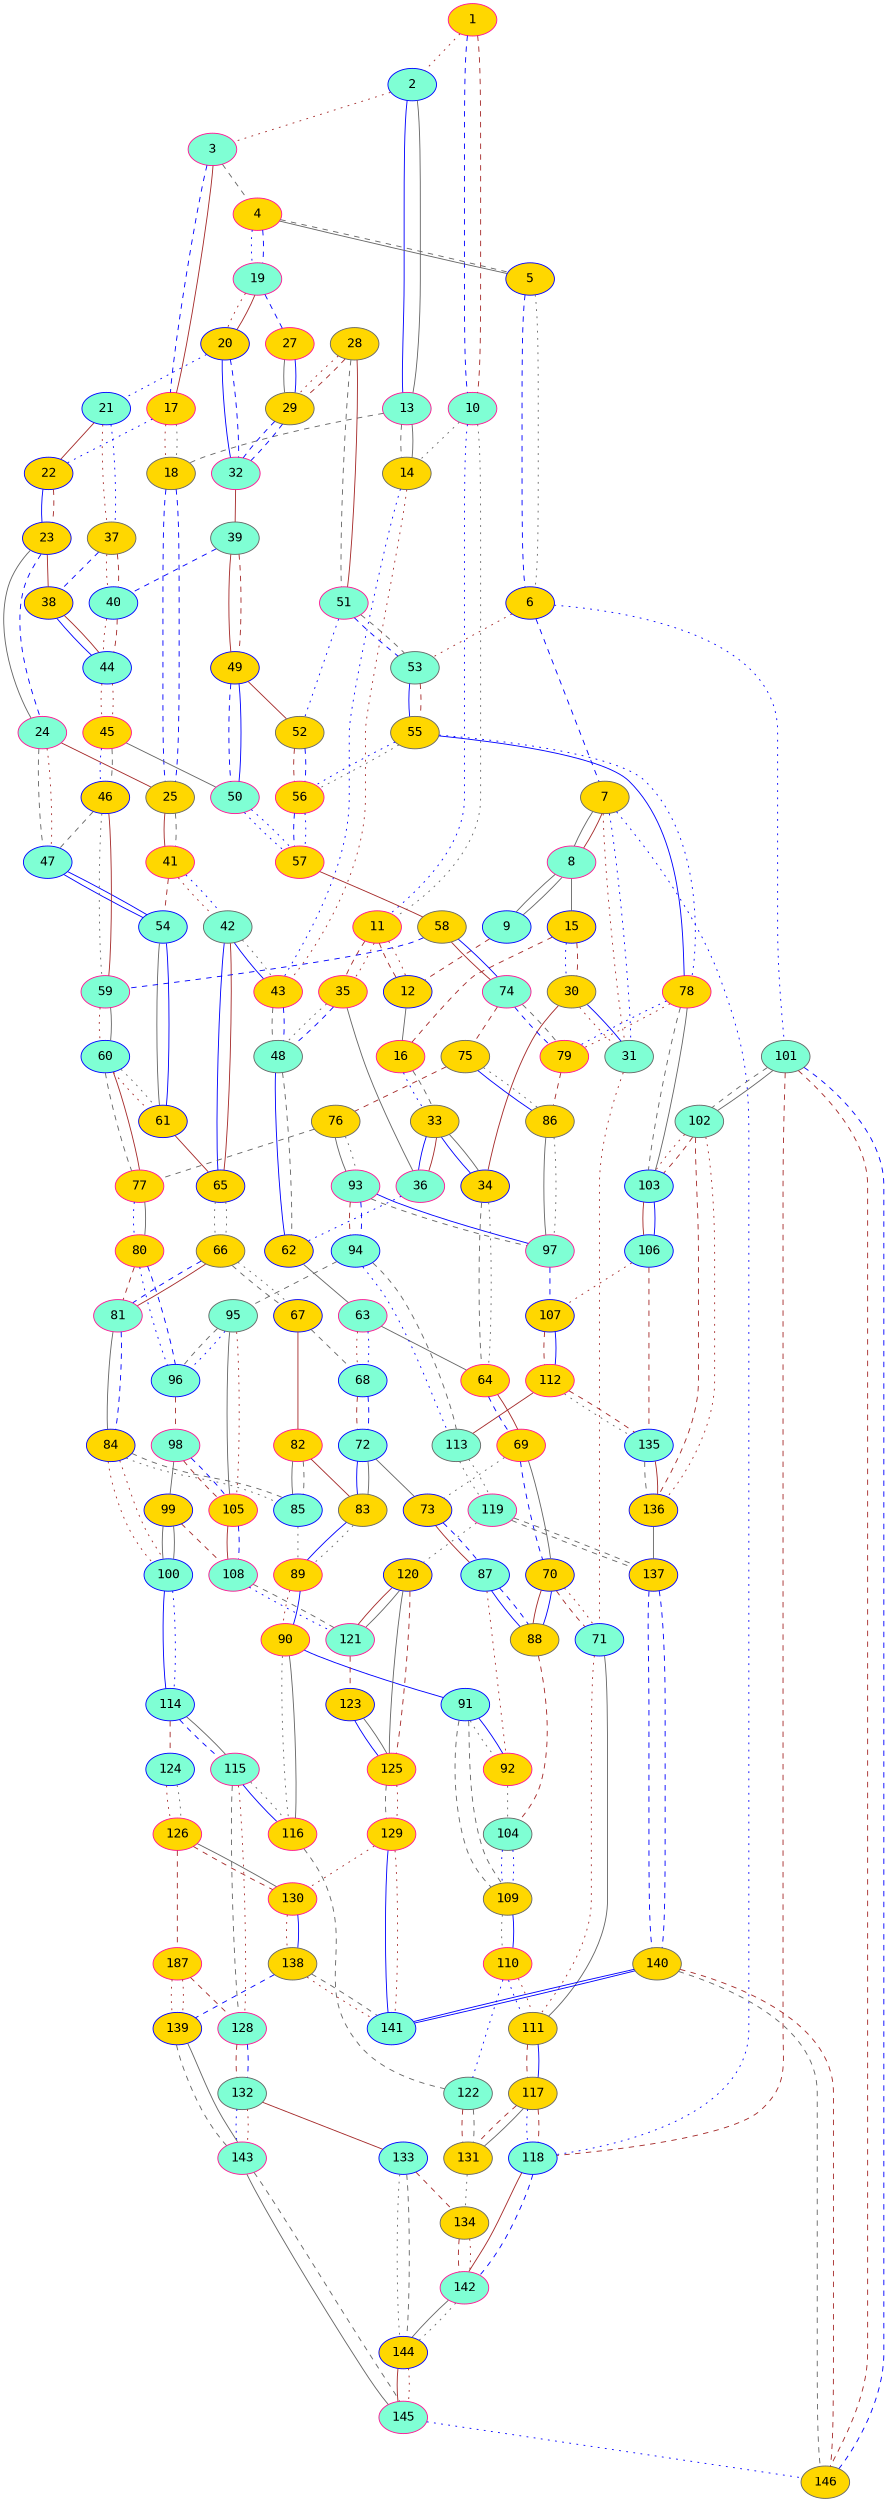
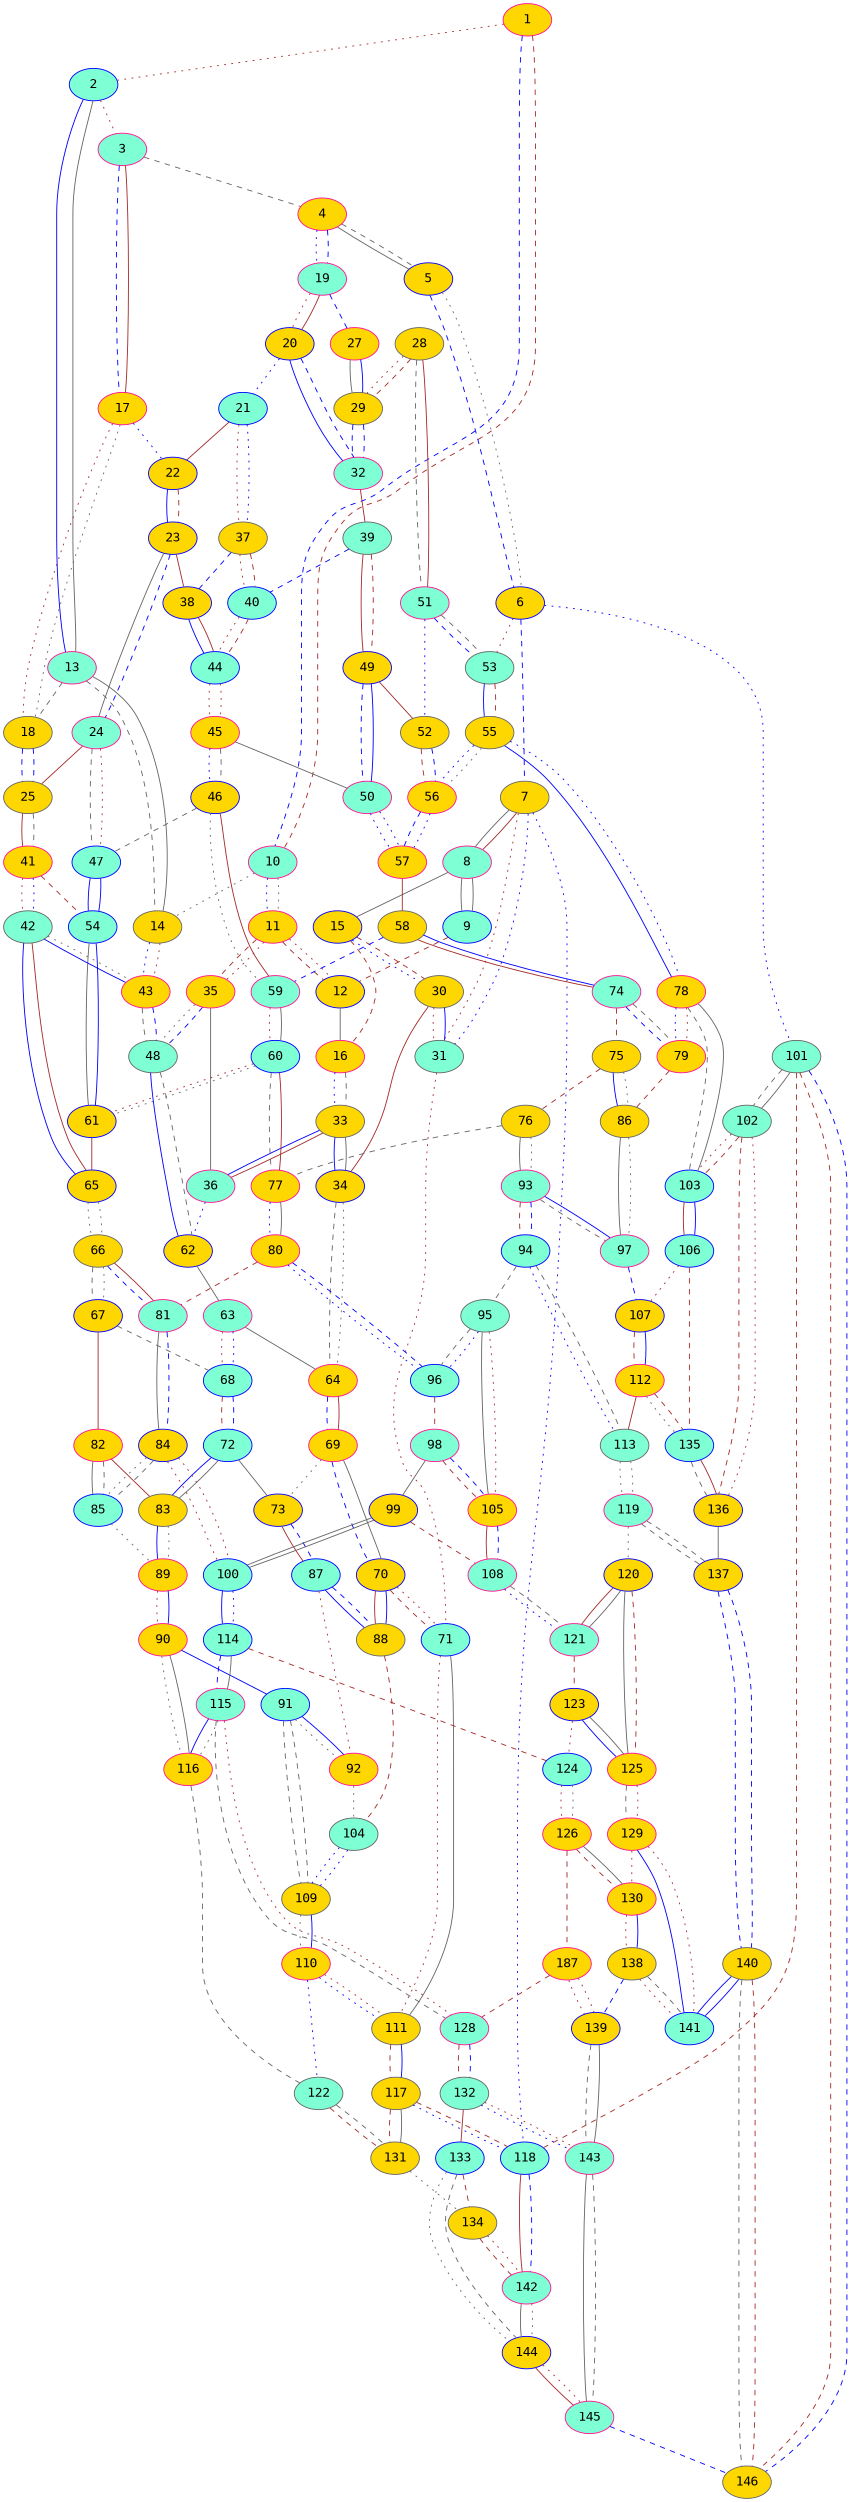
edge "123" -- "124": added
edge "145" -- "146": style dotted -> dashed
